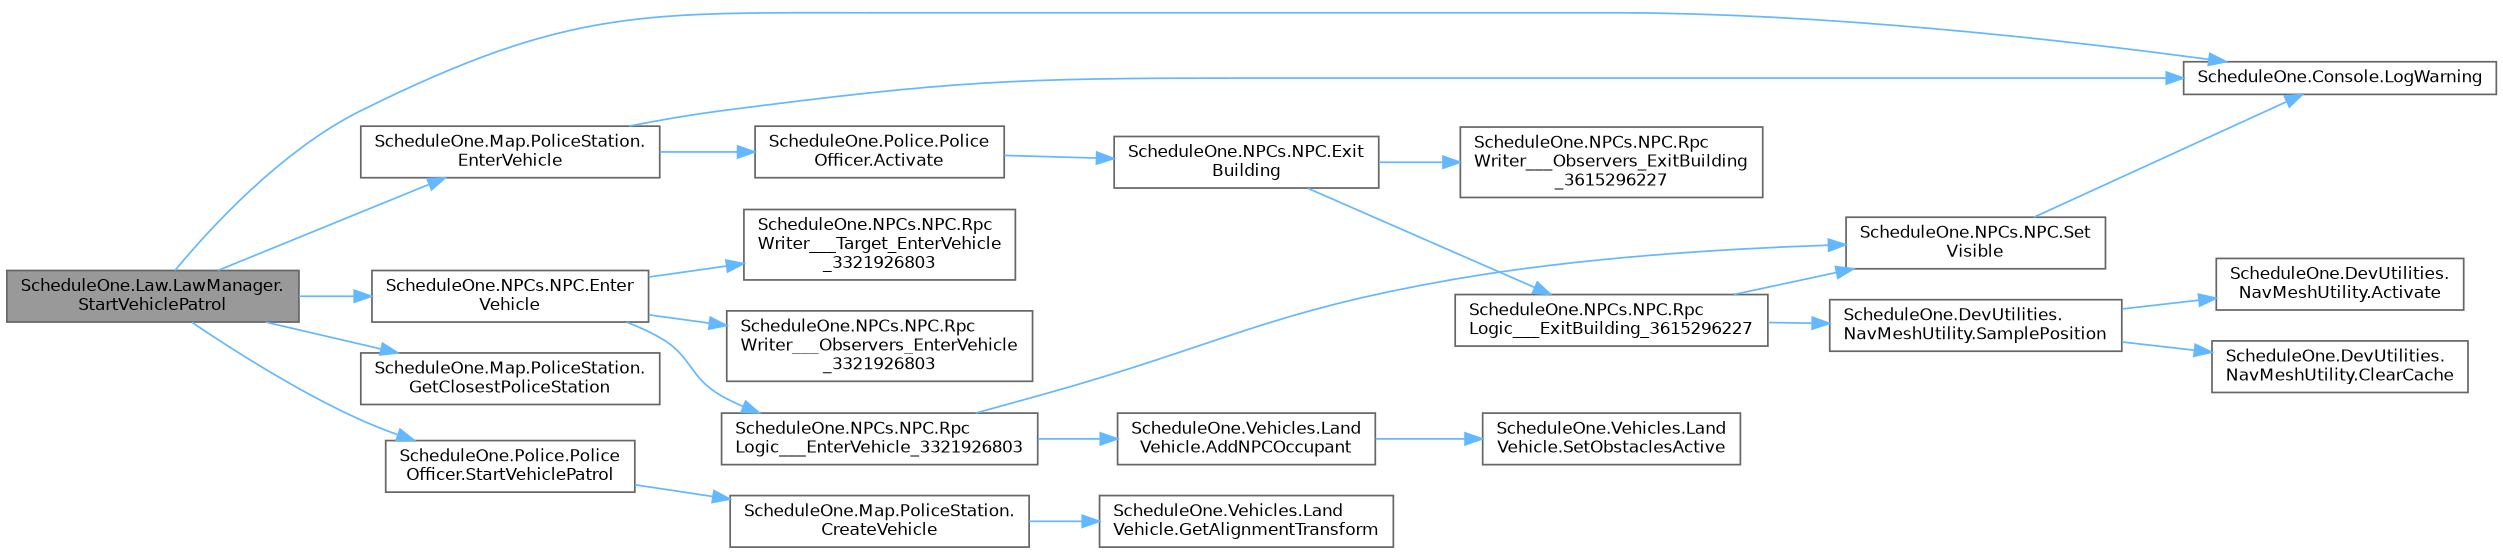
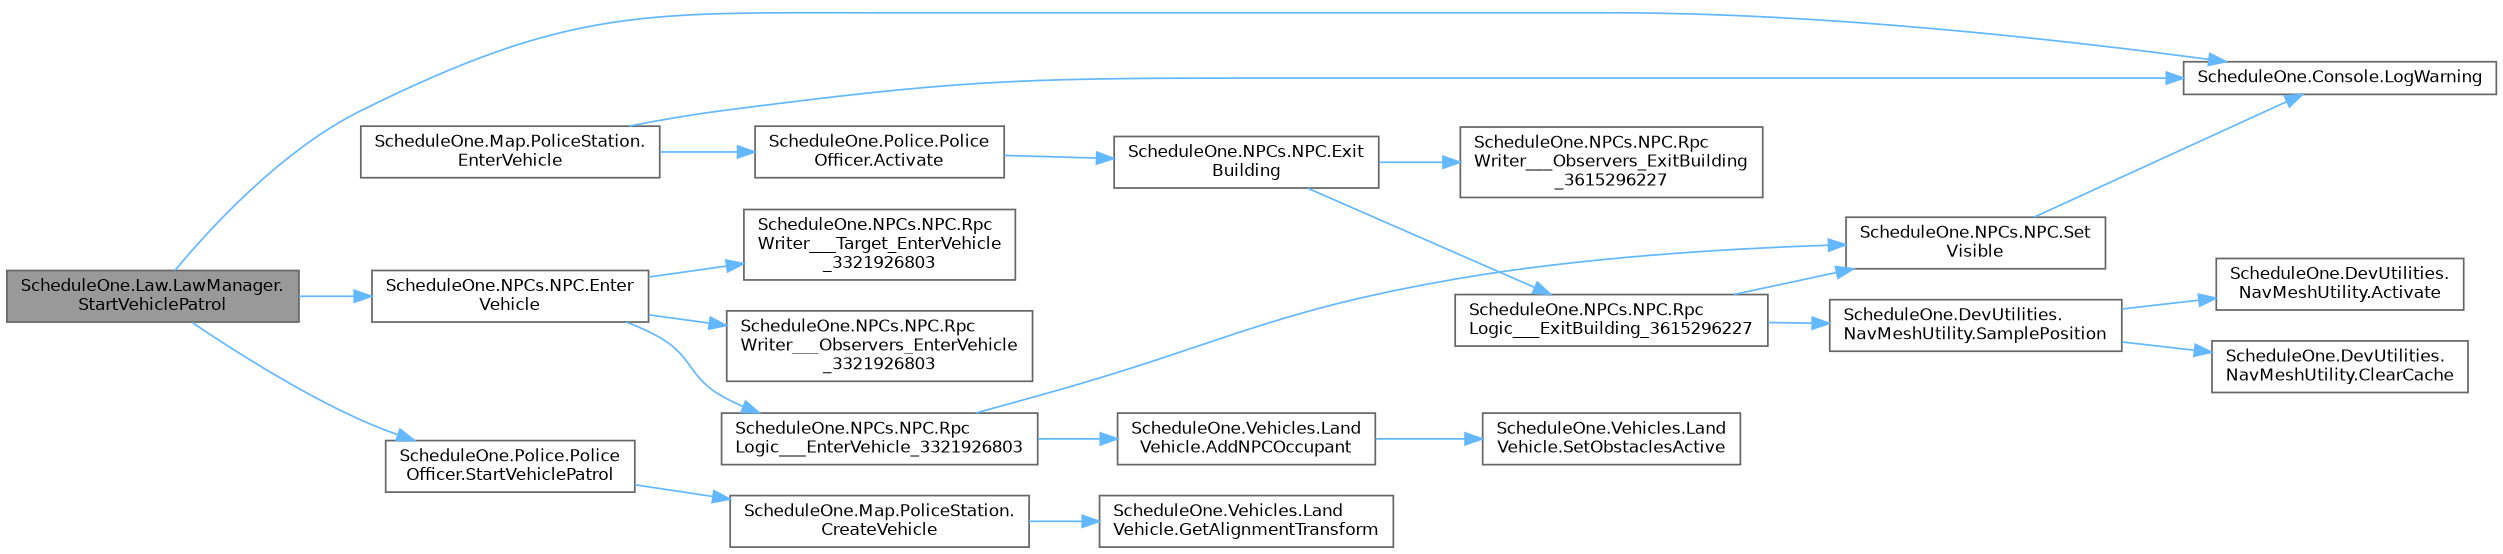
edge "ScheduleOne.Law.LawManager. StartVehiclePatrol" -> "ScheduleOne.Map.PoliceStation. EnterVehicle": removed
node "ScheduleOne.Map.PoliceStation. GetClosestPoliceStation": removed
